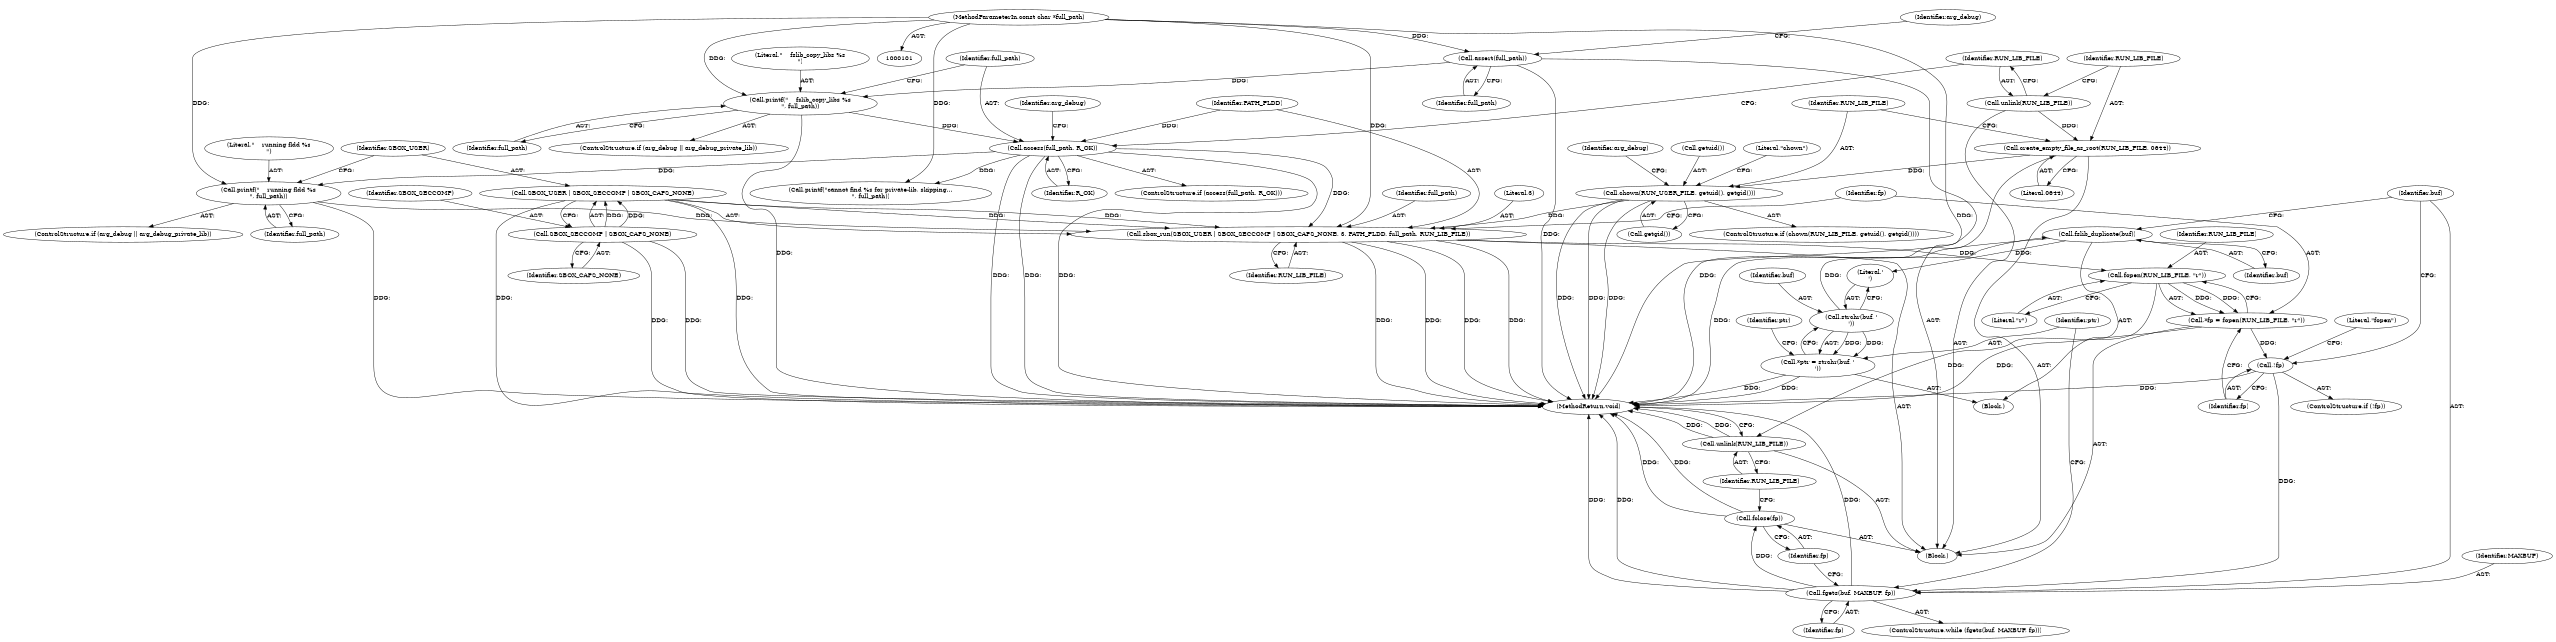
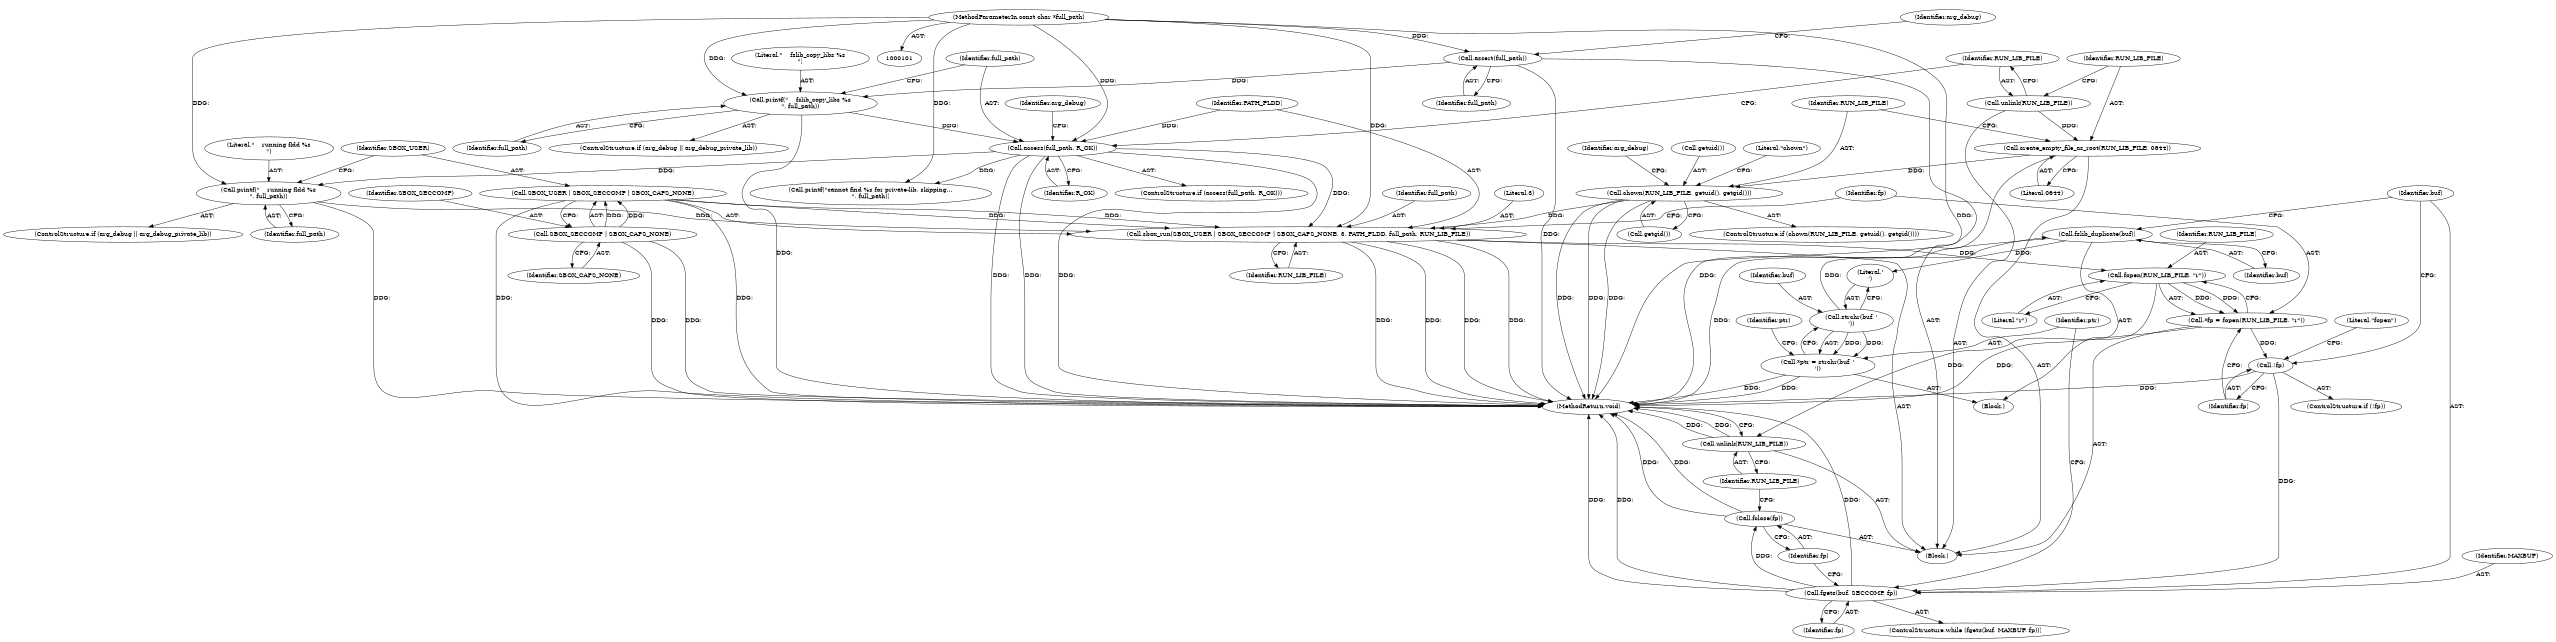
edge "(MethodParameterIn,const char *full_path)" -> "(Call,access(full_path, R_OK))": added, label "DDG:"
node "(Call,chown(RUN_USER_FILE, getuid(), getgid()))": label "(Call,chown(RUN_USER_FILE, getuid(), getgid()))" -> "(Call,chown(RUN_LIB_FILE, getuid(), getgid()))"
node "(Call,fgets(buf, MAXBUF, fp))": label "(Call,fgets(buf, MAXBUF, fp))" -> "(Call,fgets(buf, SECCOMP, fp))"
